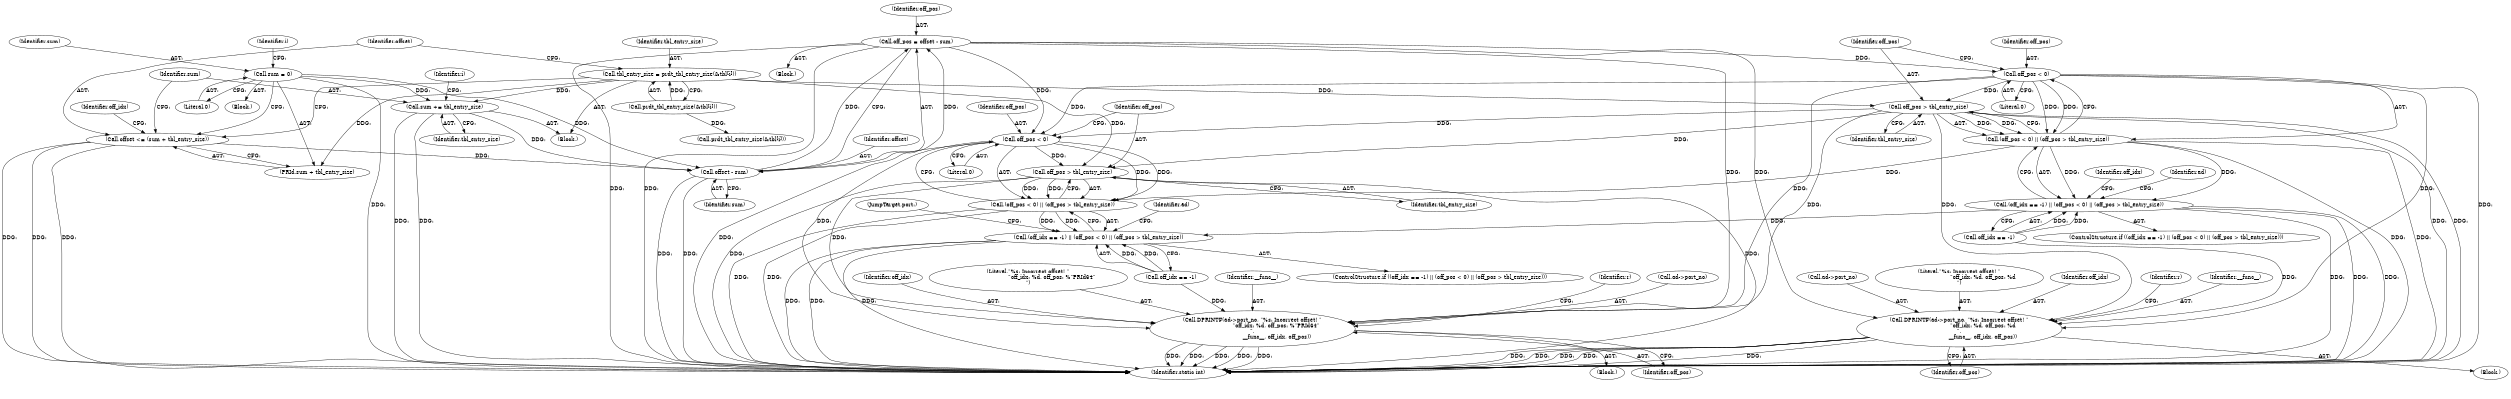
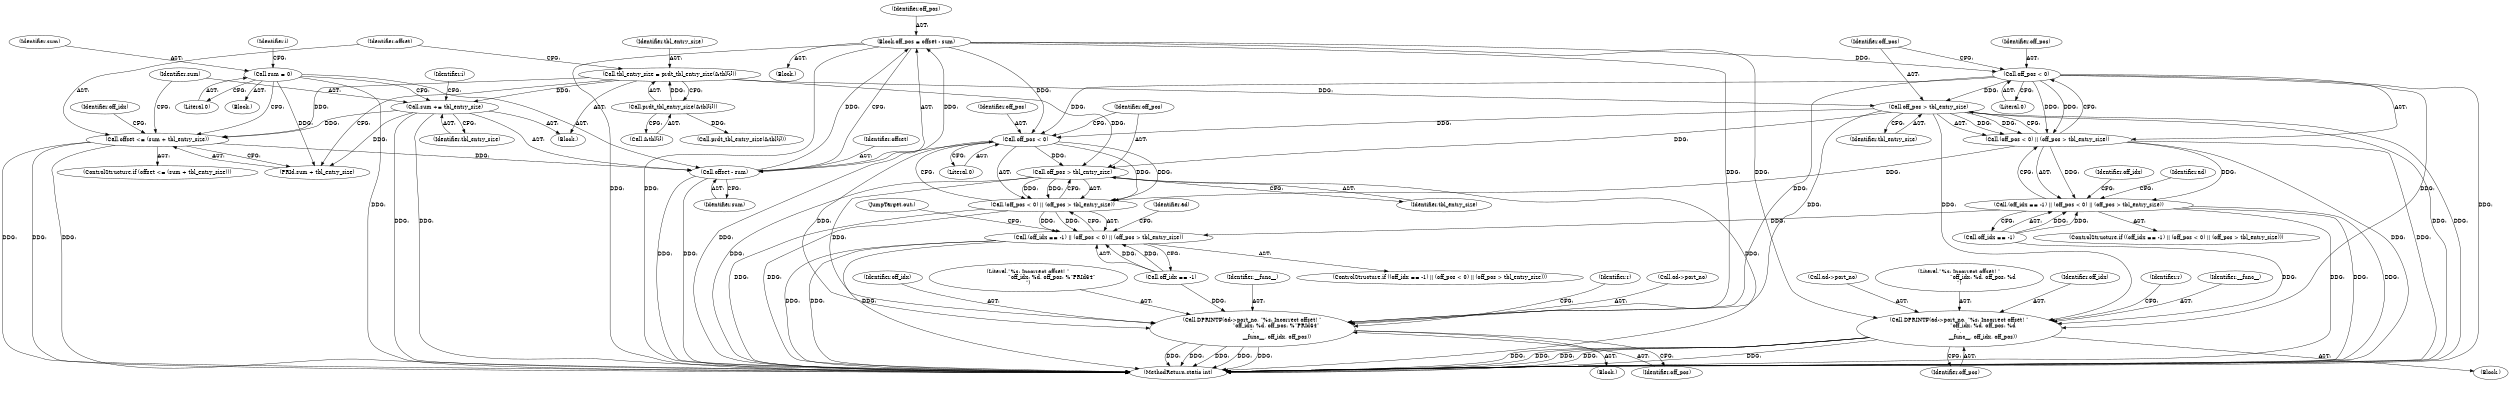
node "(Call,off_pos = offset - sum)": label "(Call,off_pos = offset - sum)" -> "(Block,off_pos = offset - sum)"
edge "(Call,sum = 0)" -> "(Call,sum += tbl_entry_size)": label "DDG: " -> "CFG: "
edge "(Call,tbl_entry_size = prdt_tbl_entry_size(&tbl[i]))" -> "(Call,offset <= (sum + tbl_entry_size))": label "CFG: " -> "DDG: "
edge "(Call,sum = 0)" -> "(PRId,sum + tbl_entry_size)": label "AST: " -> "DDG: "
edge "(Call,tbl_entry_size = prdt_tbl_entry_size(&tbl[i]))" -> "(PRId,sum + tbl_entry_size)": label "DDG: " -> "CFG: "
edge "(Call,sum = 0)" -> "(Call,offset - sum)": label "DDG: " -> "AST: "
edge "(Call,sum += tbl_entry_size)" -> "(Call,offset <= (sum + tbl_entry_size))": added, label "DDG:"
edge "(Call,sum += tbl_entry_size)" -> "(PRId,sum + tbl_entry_size)": added, label "DDG:"
edge "(Call,sum += tbl_entry_size)" -> "(Call,offset - sum)": label "DDG: " -> "AST: "
node "(Call,&tbl[i])": added
node "(ControlStructure,if (offset <= (sum + tbl_entry_size)))": added
node "(JumpTarget,port:)": label "(JumpTarget,port:)" -> "(JumpTarget,out:)"
node "(Identifier,static int)": label "(Identifier,static int)" -> "(MethodReturn,static int)"
